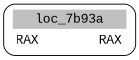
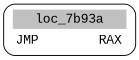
node "loc_7b93a": text "RAX        RAX" -> "JMP        RAX"
